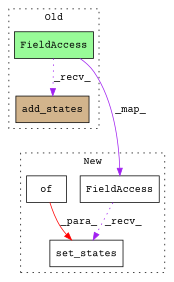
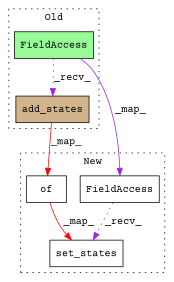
edge "add_states" -> "of": added, label "_map_"
edge "of" -> "set_states": label "_para_" -> "_map_"
